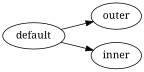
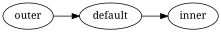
edge "default" -> "outer": reversed
